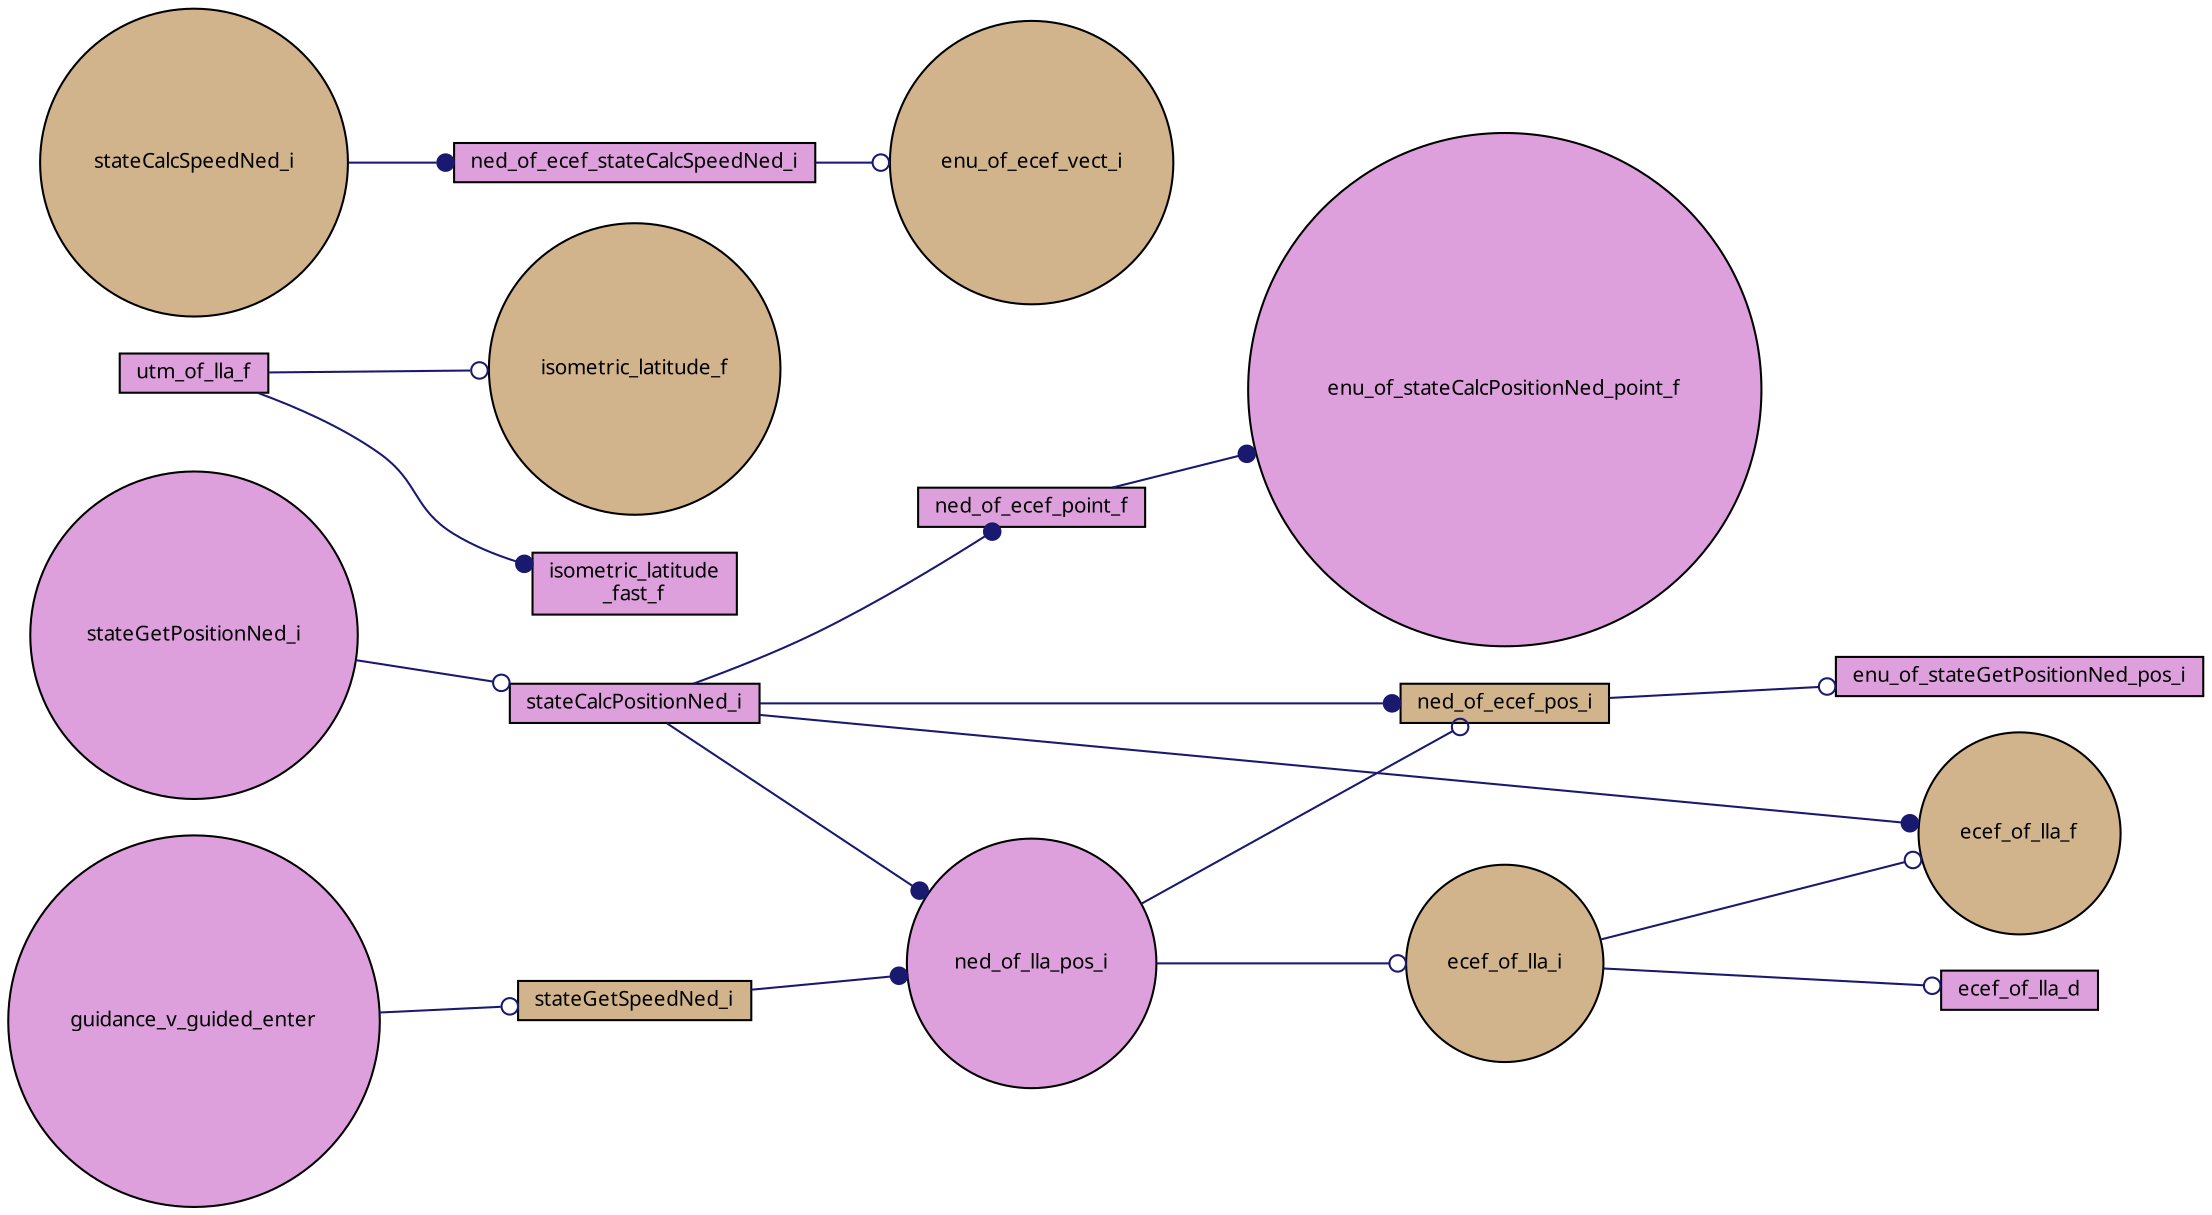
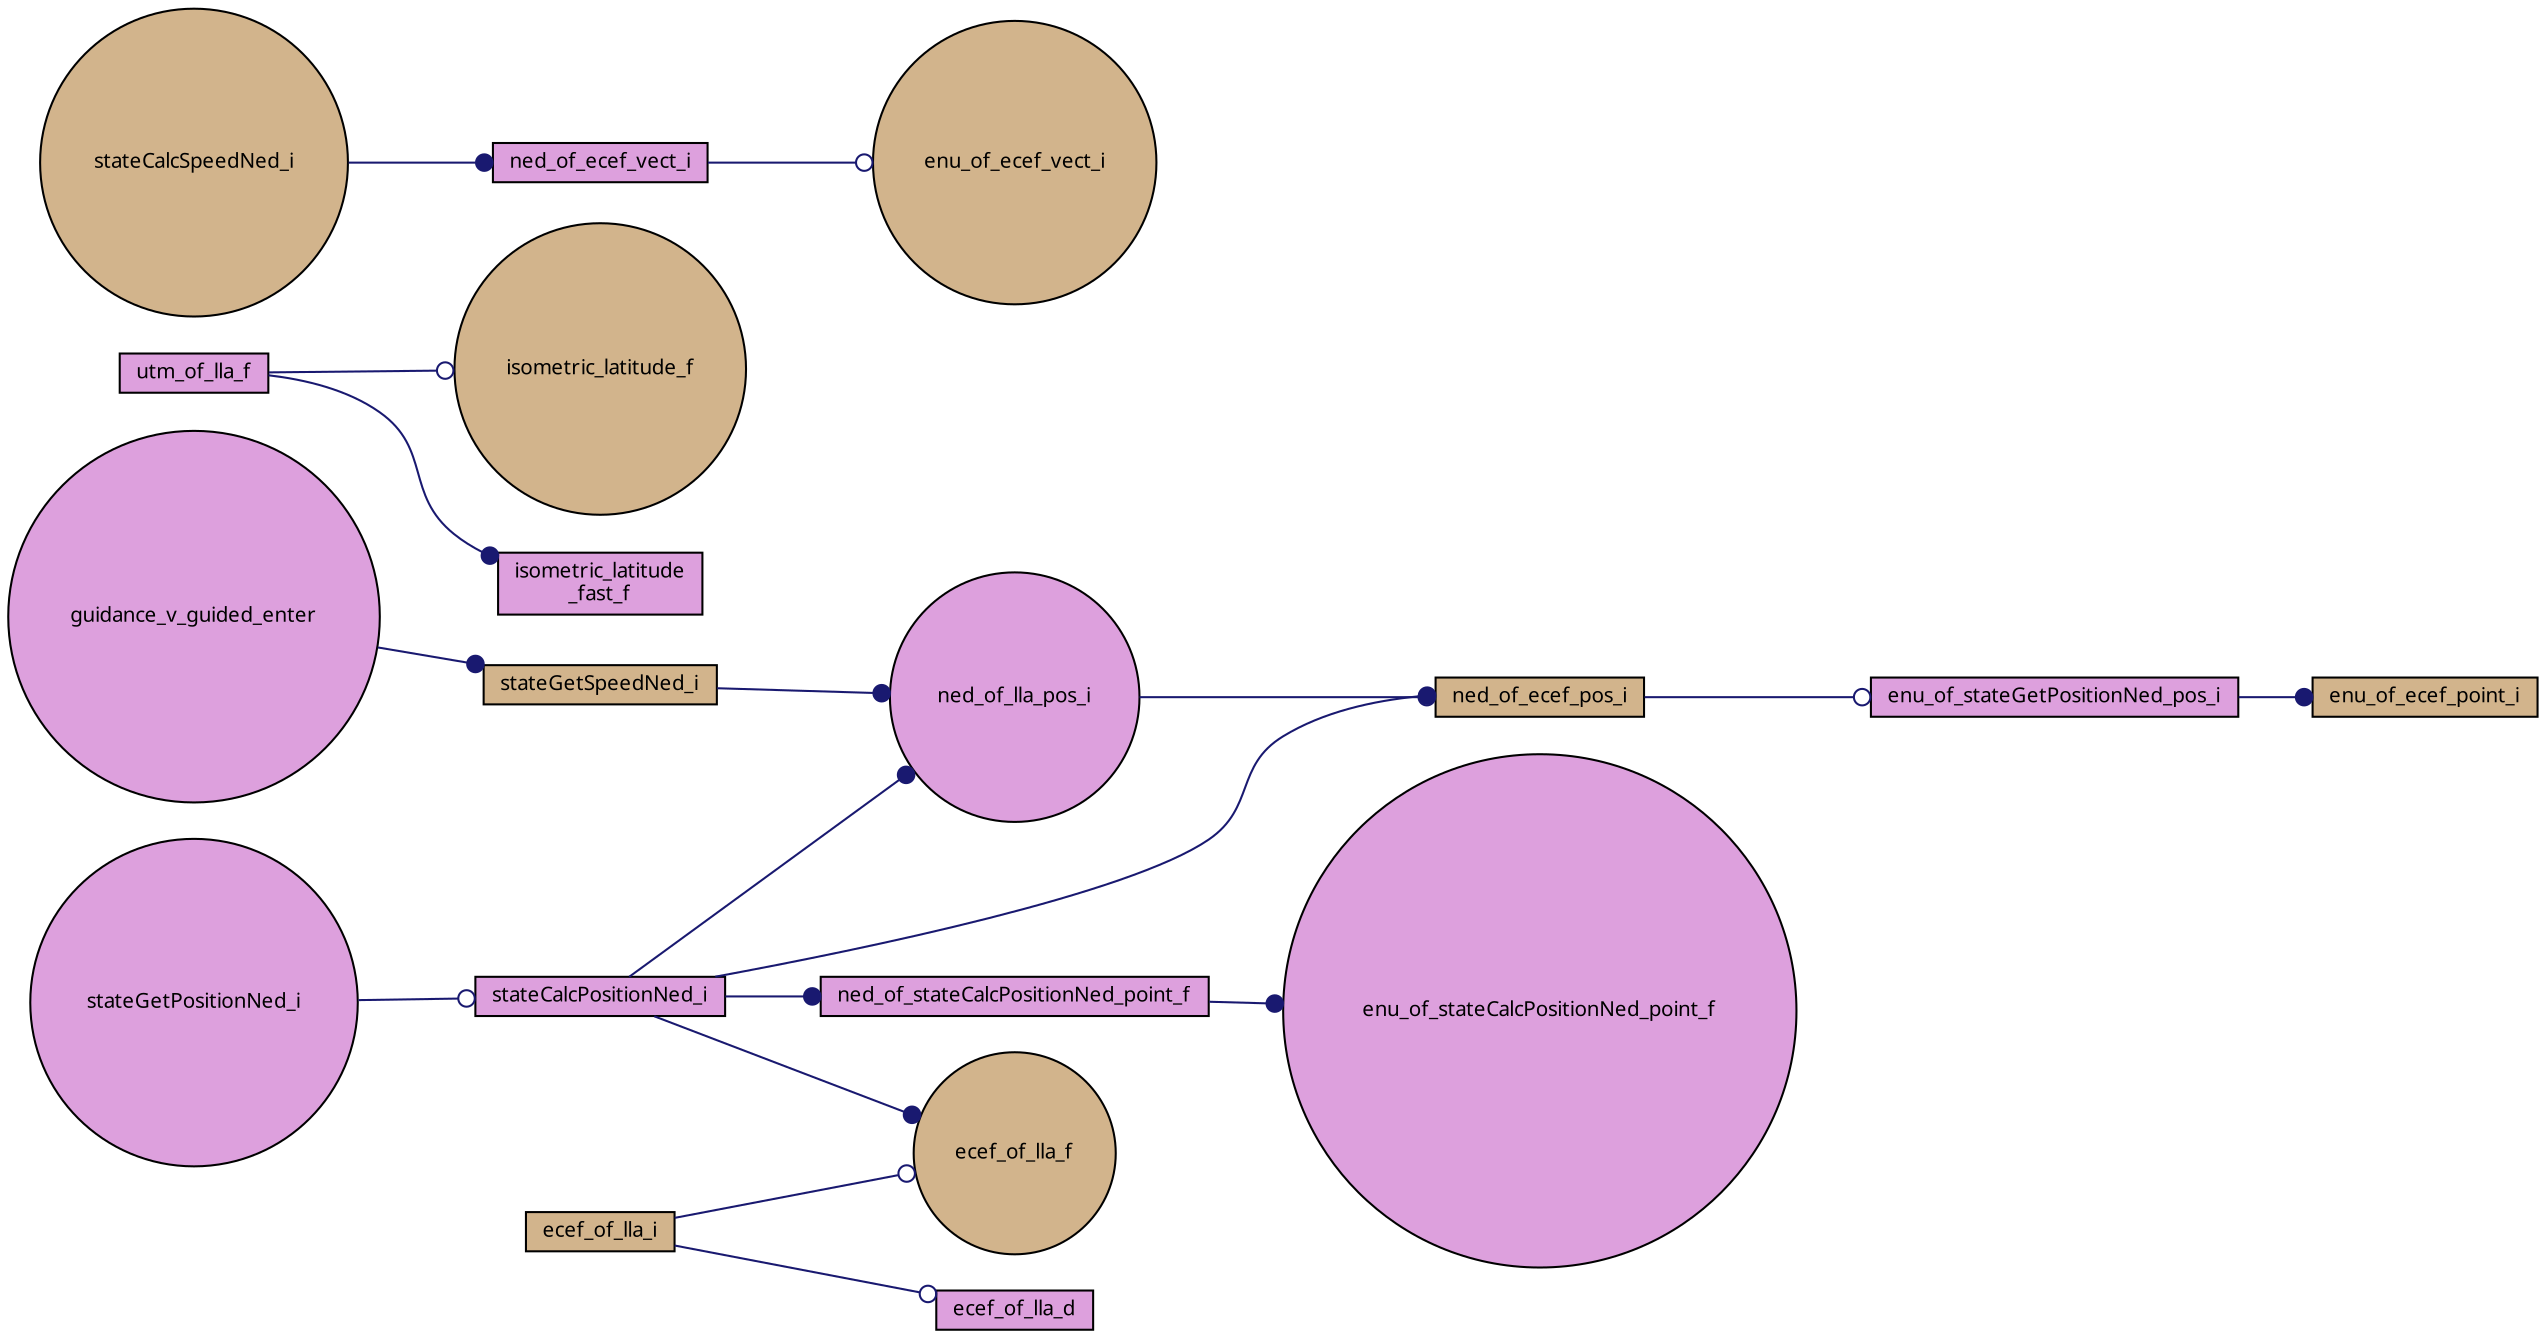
node "ned_of_ecef_stateCalcSpeedNed_i": label "ned_of_ecef_stateCalcSpeedNed_i" -> "ned_of_ecef_vect_i"
node "ned_of_ecef_point_f": label "ned_of_ecef_point_f" -> "ned_of_stateCalcPositionNed_point_f"
node "enu_of_ecef_point_i": added
edge "ned_of_lla_pos_i" -> "ecef_of_lla_i": removed
node "ecef_of_lla_i": shape circle -> box
edge "guidance_v_guided_enter" -> "stateGetSpeedNed_i": arrowhead odot -> dot
